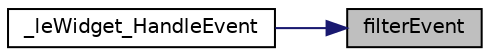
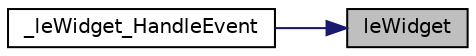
node "filterEvent": label "filterEvent" -> "leWidget"
